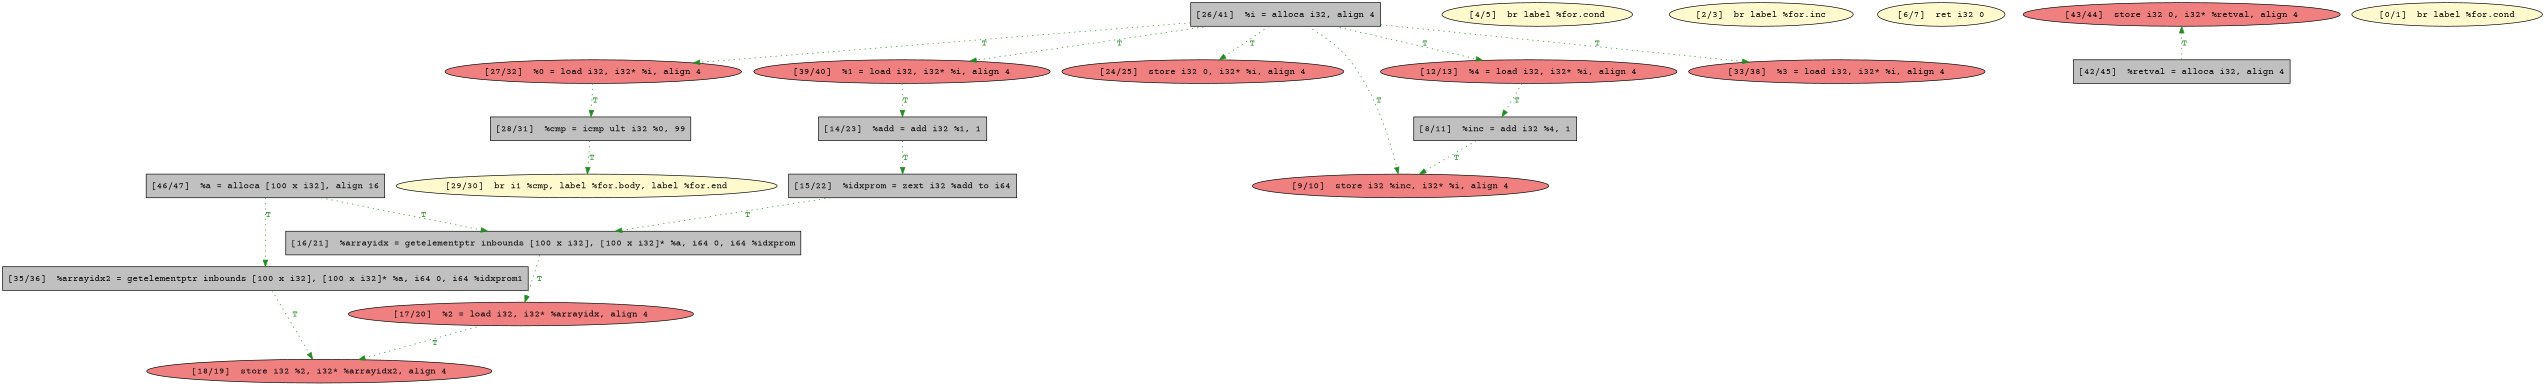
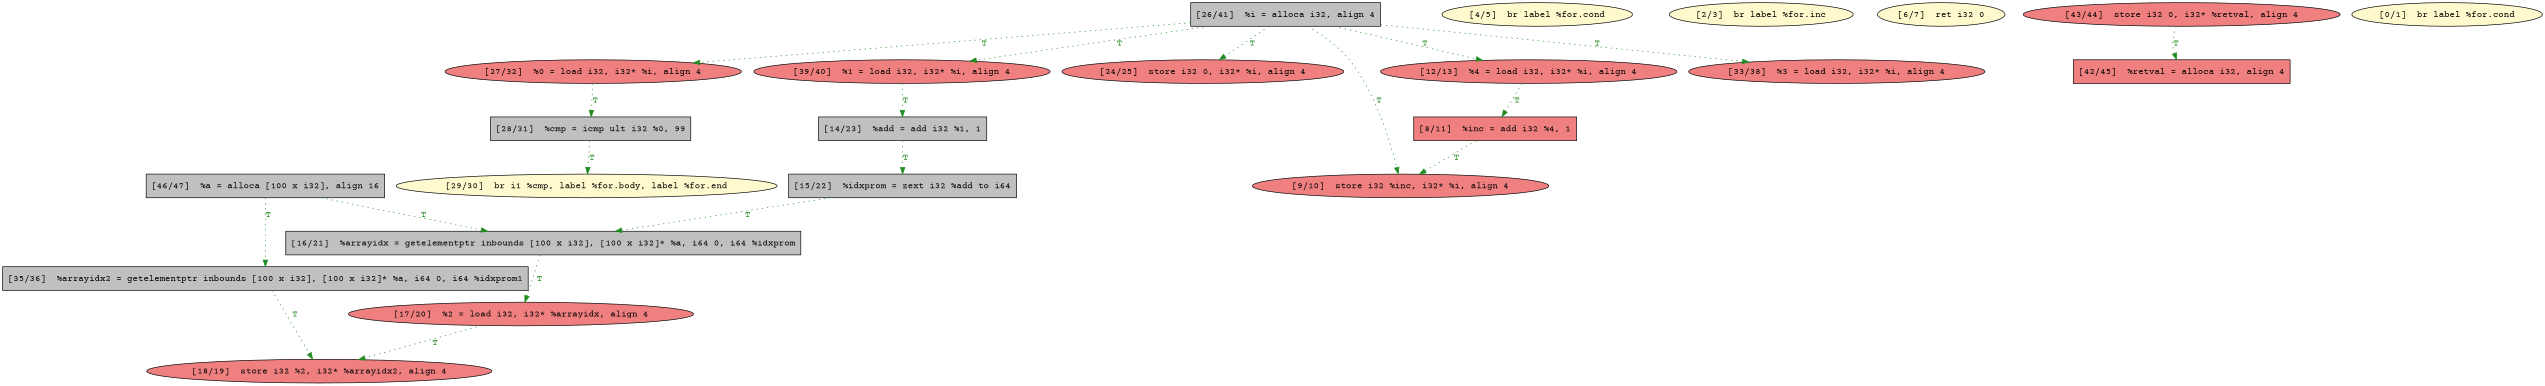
edge "[42/45]  %retval = alloca i32, align 4" -> "[43/44]  store i32 0, i32* %retval, align 4": reversed
node "[42/45]  %retval = alloca i32, align 4": fillcolor grey -> lightcoral
node "[8/11]  %inc = add i32 %4, 1": fillcolor grey -> lightcoral
